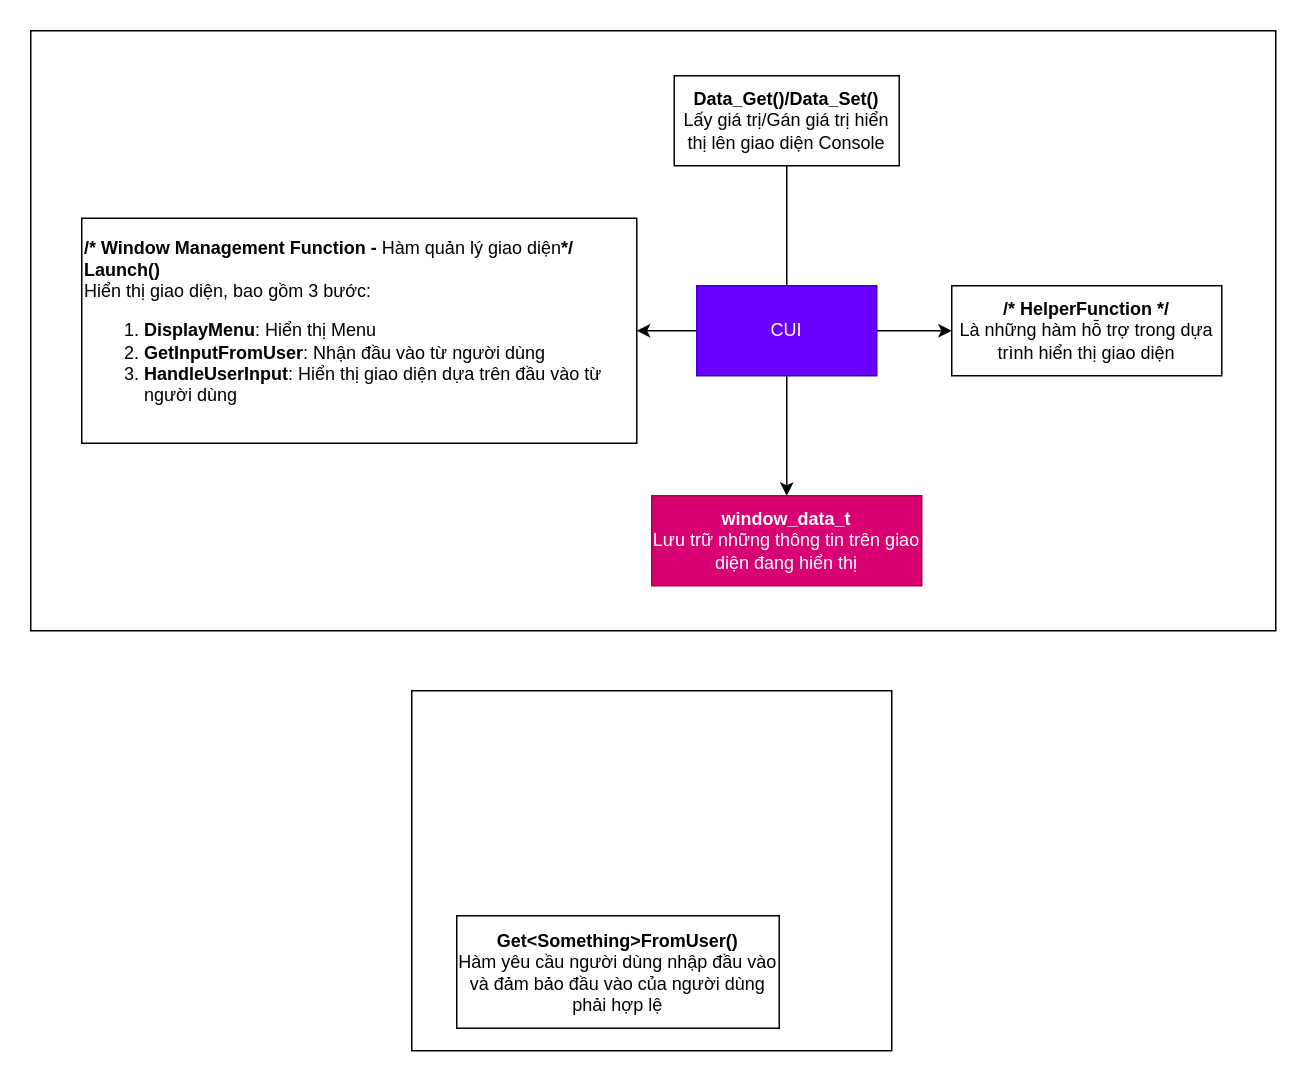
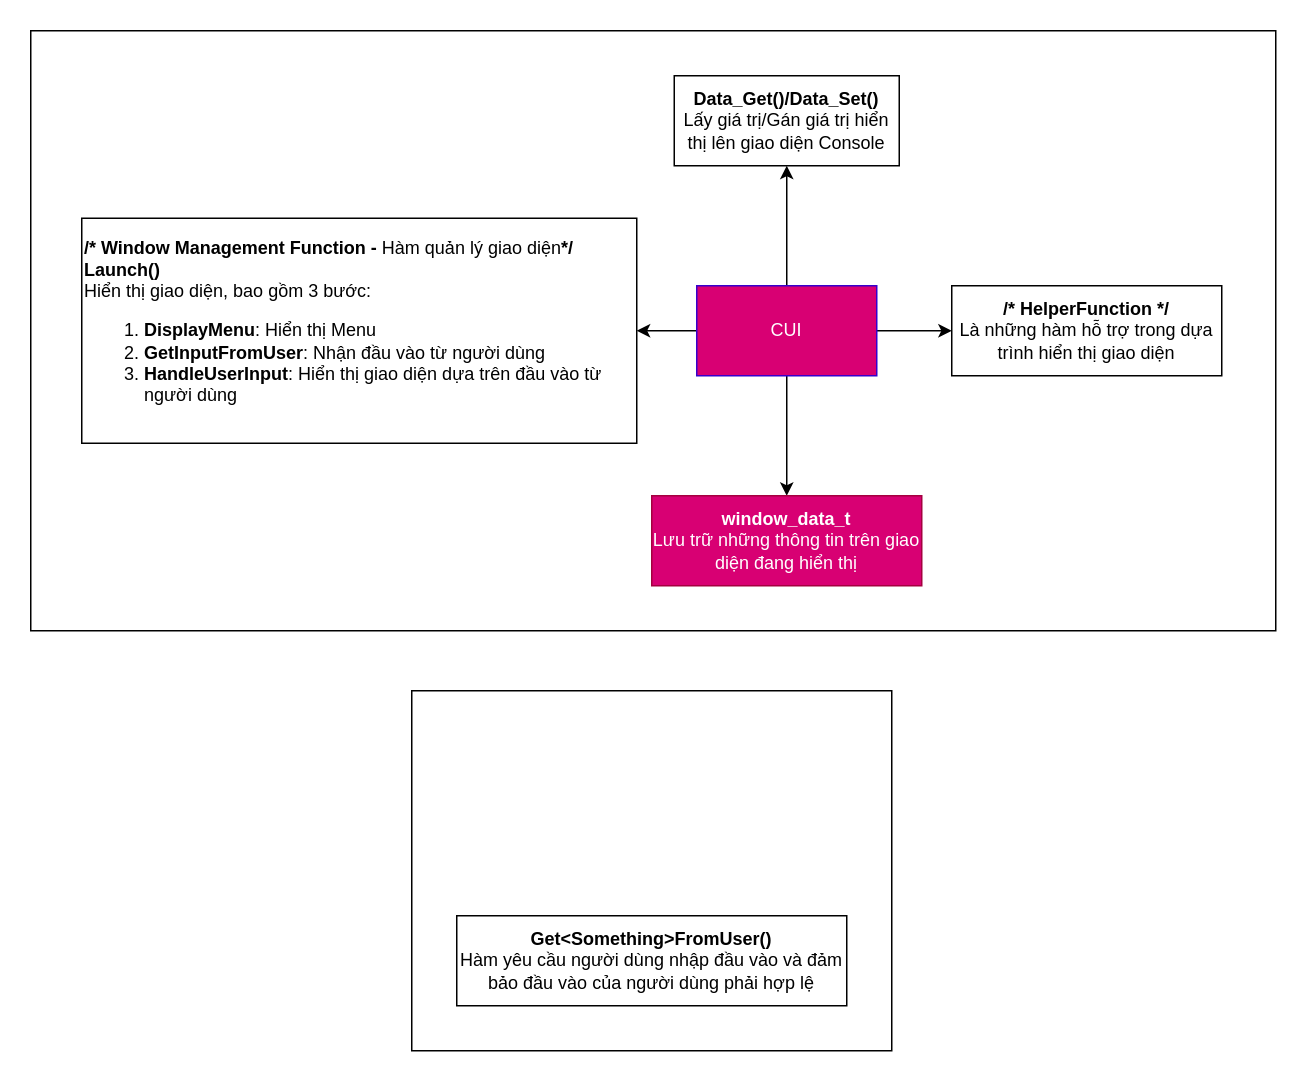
edge "Data_Get()/Data_Set() Lấy giá trị/Gán giá trị hiển thị lên giao diện Console" -- "CUI": arrowhead none -> classic
node "CUI": fillcolor #6a00ff -> #d80073
node "Get<Something>FromUser() Hàm yêu cầu người dùng nhập đầu vào và đảm bảo đầu vào của người dùng phải hợp lệ": size 323x113 -> 390x90
